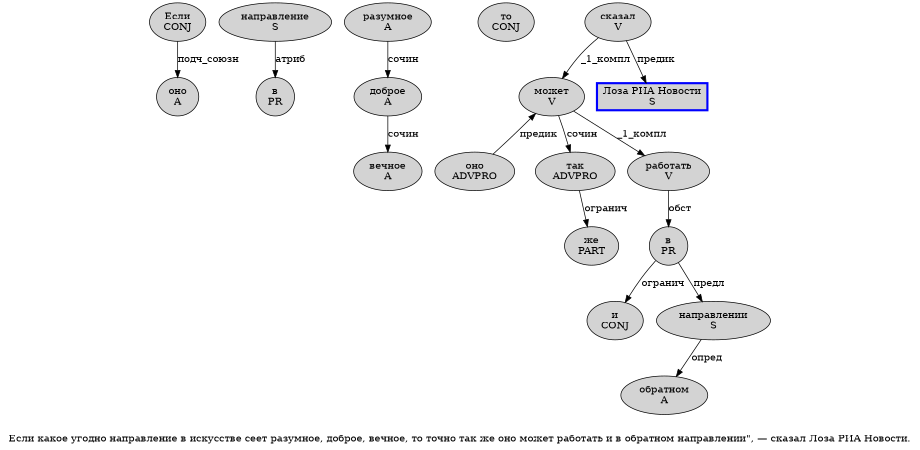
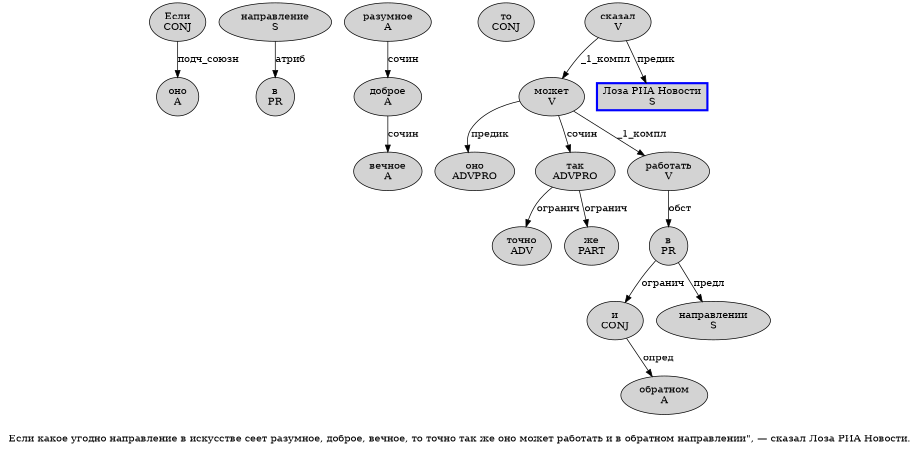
edge "оно ADVPRO" -> "может V": reversed
node "точно ADV": added
edge "направлении S" -> "обратном A": now "и CONJ" -> "обратном A"
